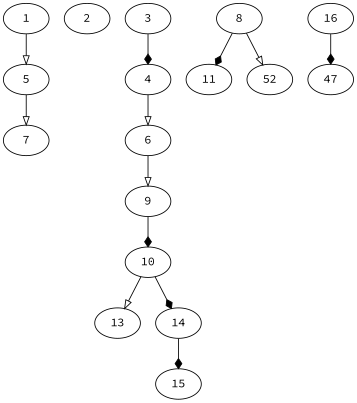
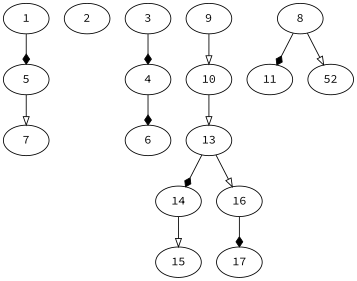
edge "1" -> "5": arrowhead onormal -> diamond
node "47": label "47" -> "17"
edge "4" -> "6": arrowhead onormal -> diamond
edge "6" -> "9": removed
edge "13" -> "16": added
edge "9" -> "10": arrowhead diamond -> onormal
edge "10" -> "14": now "13" -> "14"
edge "14" -> "15": arrowhead diamond -> onormal
